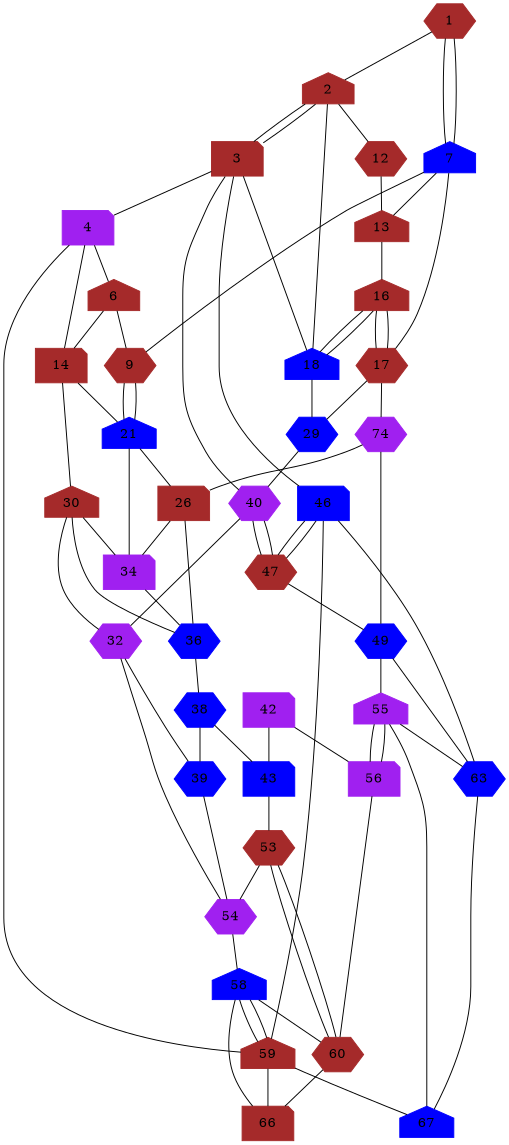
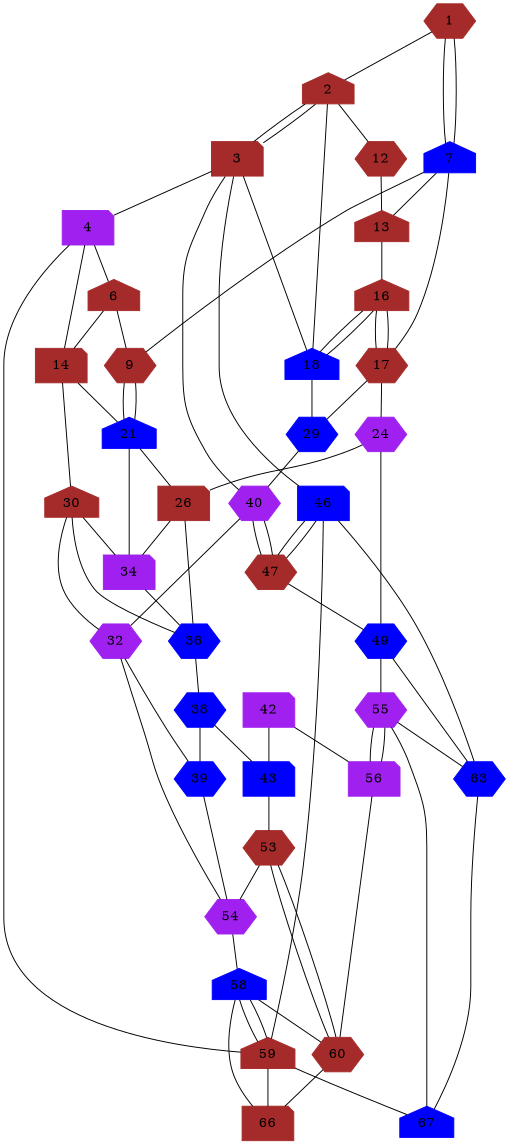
node "74": label "74" -> "24"
node "55": shape house -> hexagon
